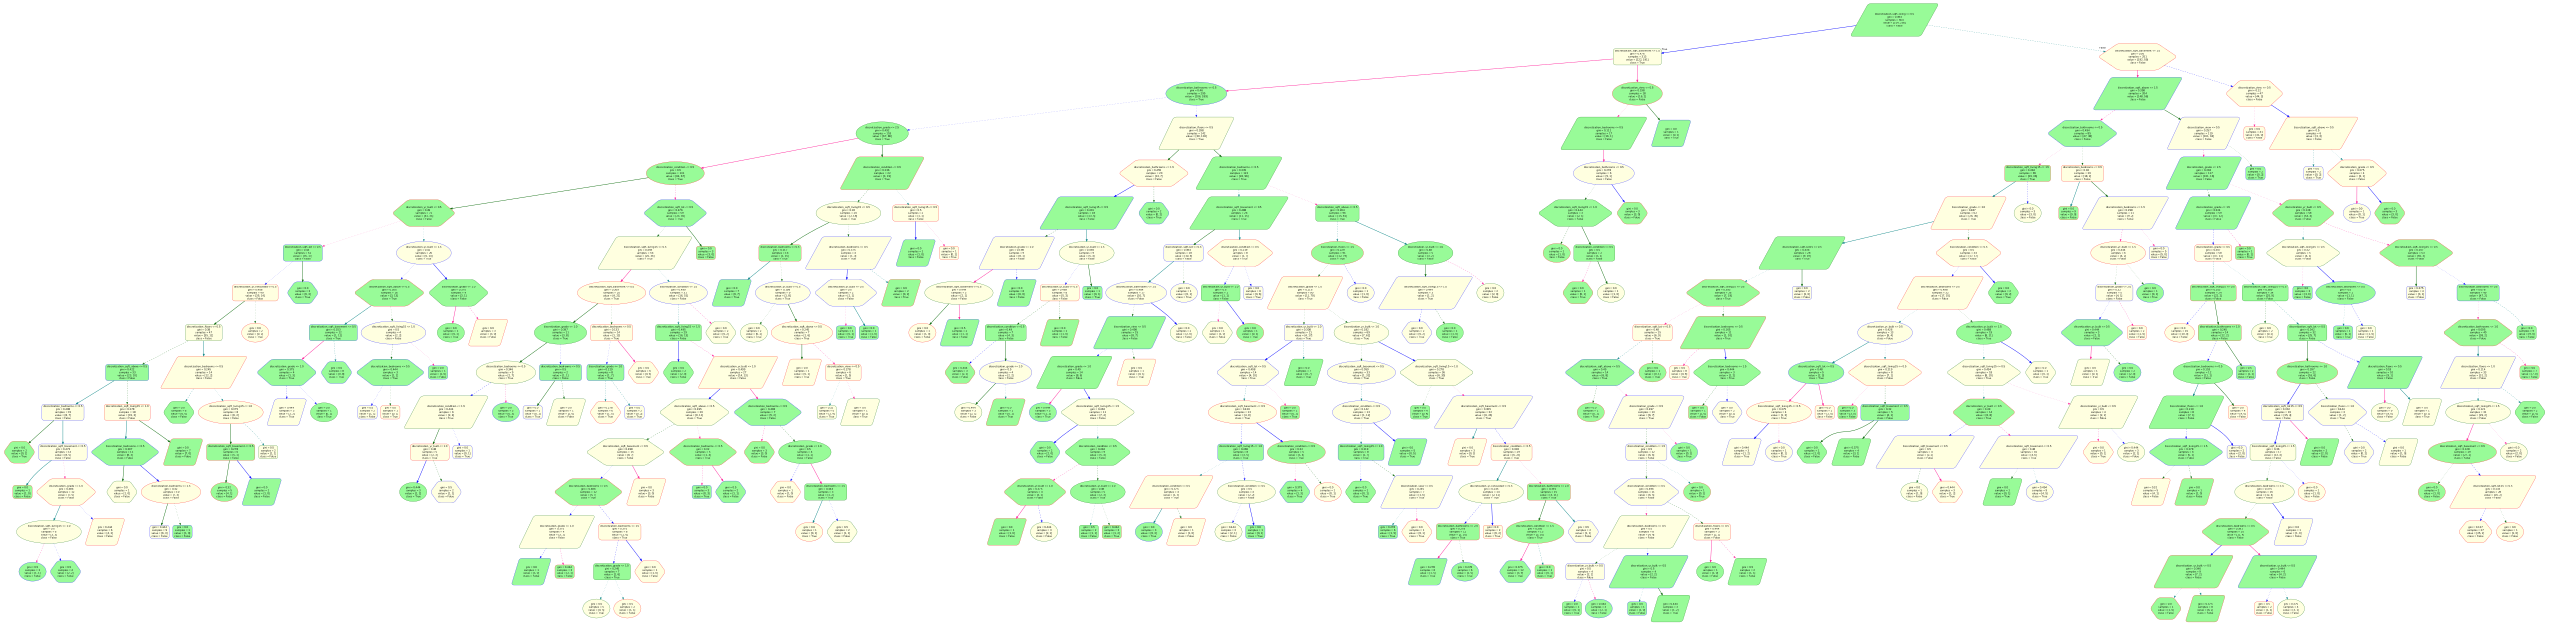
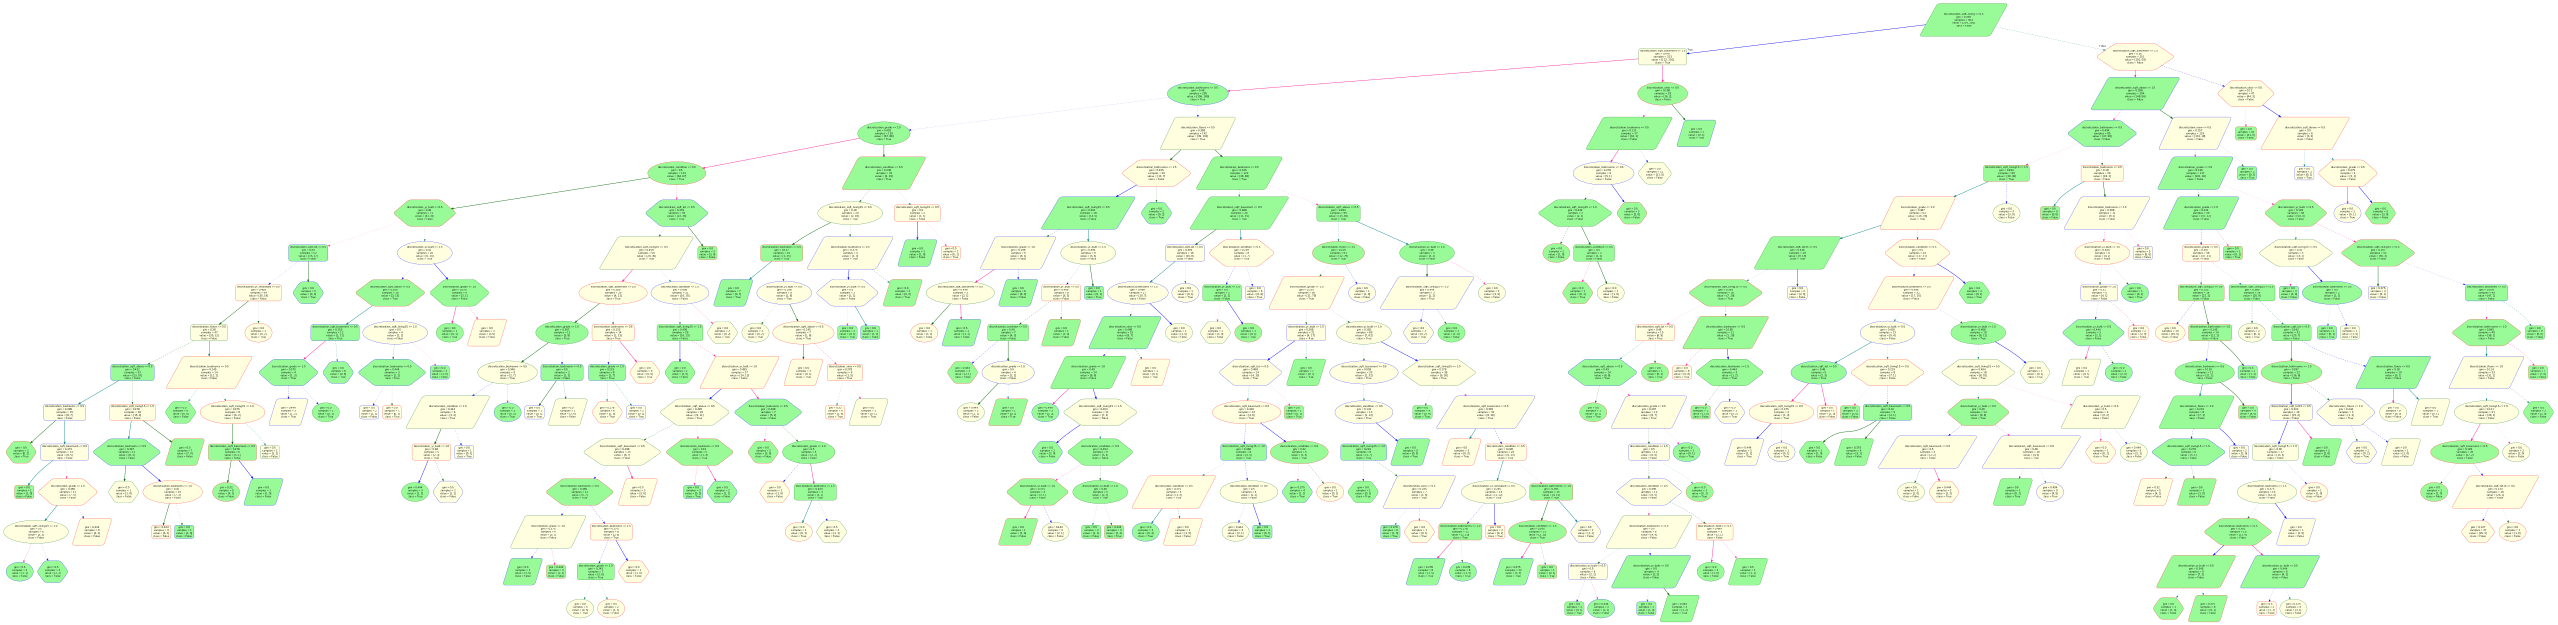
node "gini = 0.0 samples = 41 value = [41, 0] class = False": fillcolor lightyellow -> palegreen
node "gini = 0.0 samples = 11 value = [11, 0] class = False": added
node "gini = 0.32 samples = 5 value = [1, 4] class = True": color darkgreen -> red
node "gini = 0.0 samples = 4 value = [4, 0] class = False": fillcolor lightyellow -> palegreen
node "gini = 0.444 samples = 9 value = [6, 3] class = False": color blue -> red
node "gini = 0.375 samples = 12 value = [3, 9] class = True": shape hexagon -> parallelogram
